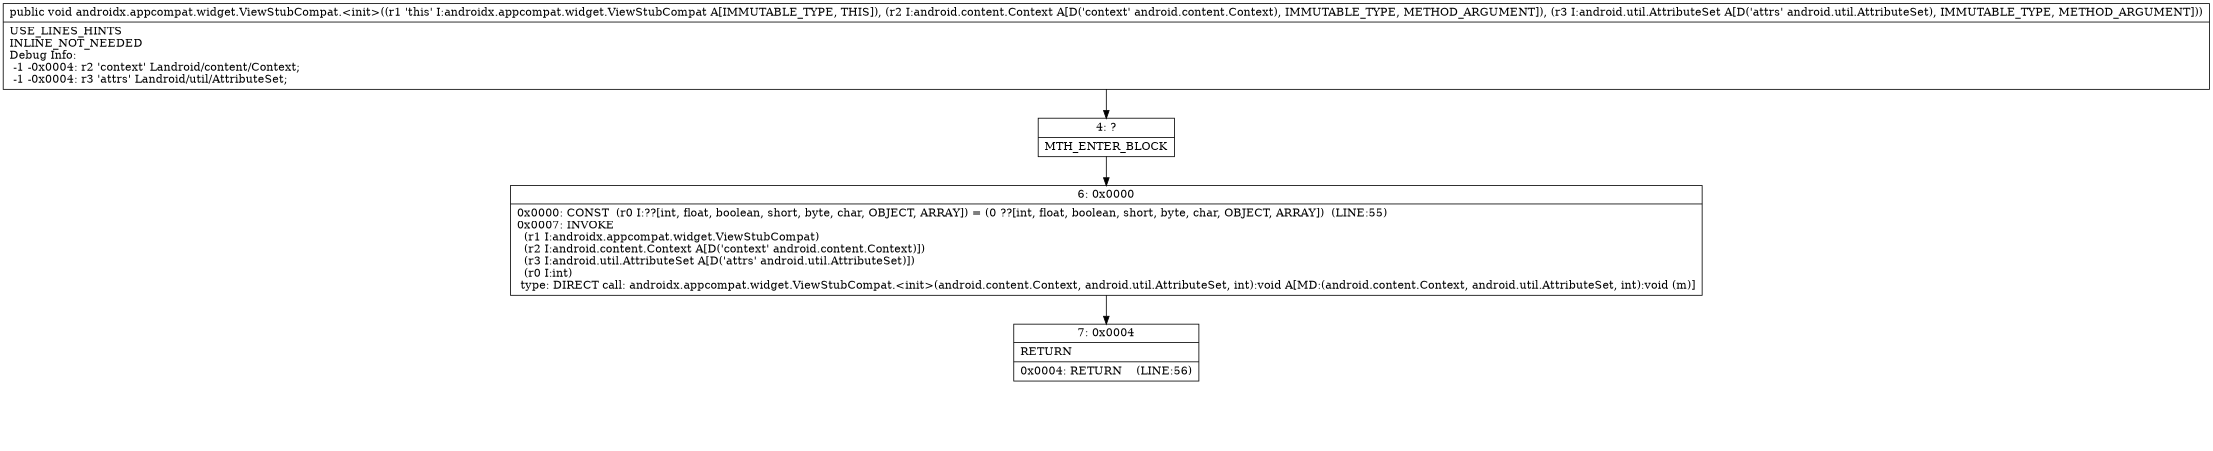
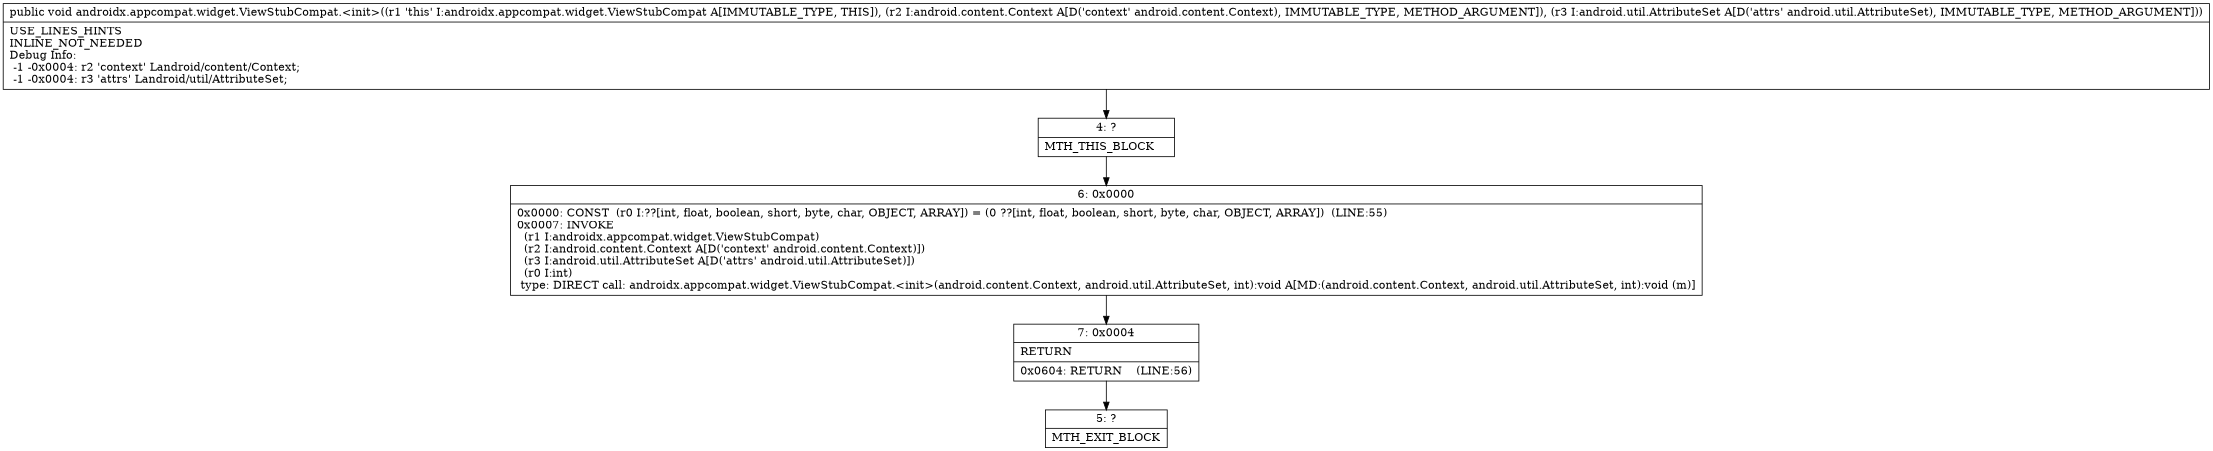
node "4: ?": text "MTH_ENTER_BLOCK" -> "MTH_THIS_BLOCK"
node "7: 0x0004": text "0x0004: RETURN    (LINE:56)" -> "0x0604: RETURN    (LINE:56)"
node "5: ?": added
